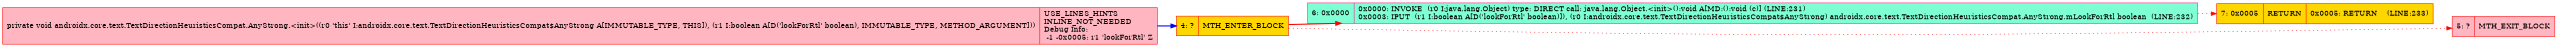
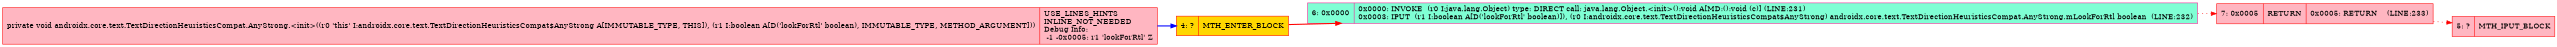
node "7: 0x0005": fillcolor gold -> lightpink
node "5: ?": text "MTH_EXIT_BLOCK" -> "MTH_IPUT_BLOCK"
edge "4: ?" -> "5: ?": now "7: 0x0005" -> "5: ?"
